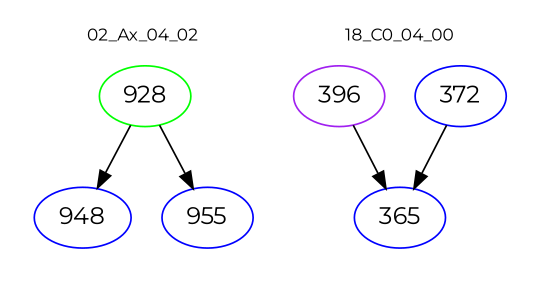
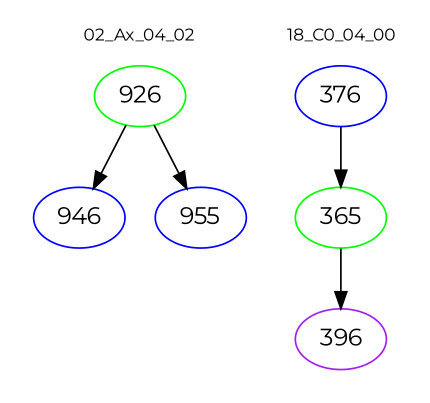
node "928": label "928" -> "926"
node "372": label "372" -> "376"
edge "396" -> "365": reversed
node "948": label "948" -> "946"
node "365": color blue -> green
